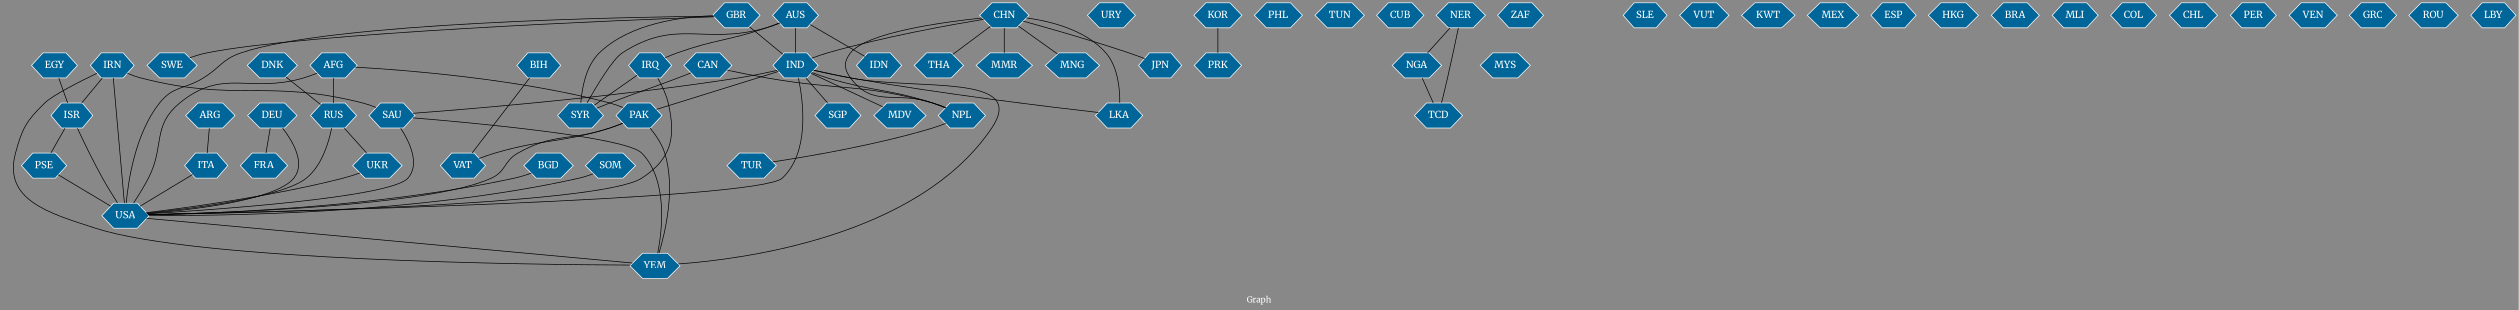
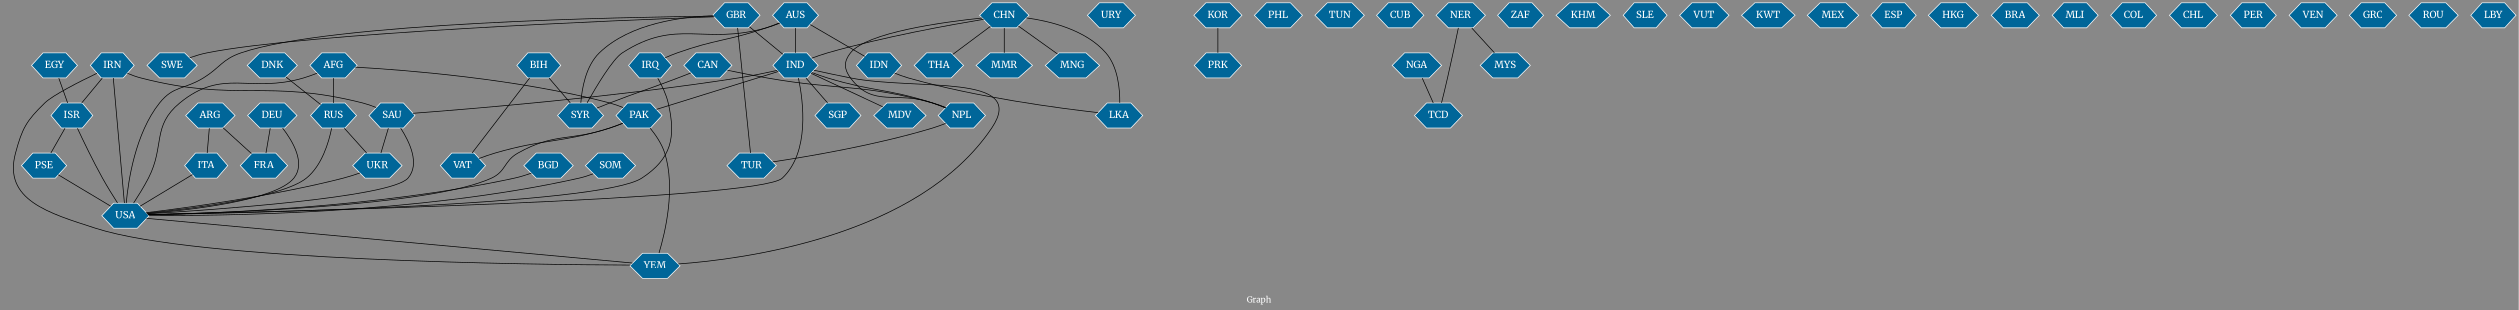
node "KHM": added
edge "NER" -- "NGA": now "NER" -- "MYS"
node "JPN": removed
edge "IRQ" -- "SYR": now "BIH" -- "SYR"
edge "GBR" -- "TUR": added
edge "IND" -- "LKA": now "IDN" -- "LKA"
edge "SAU" -- "YEM": now "SAU" -- "UKR"
edge "ARG" -- "FRA": added
